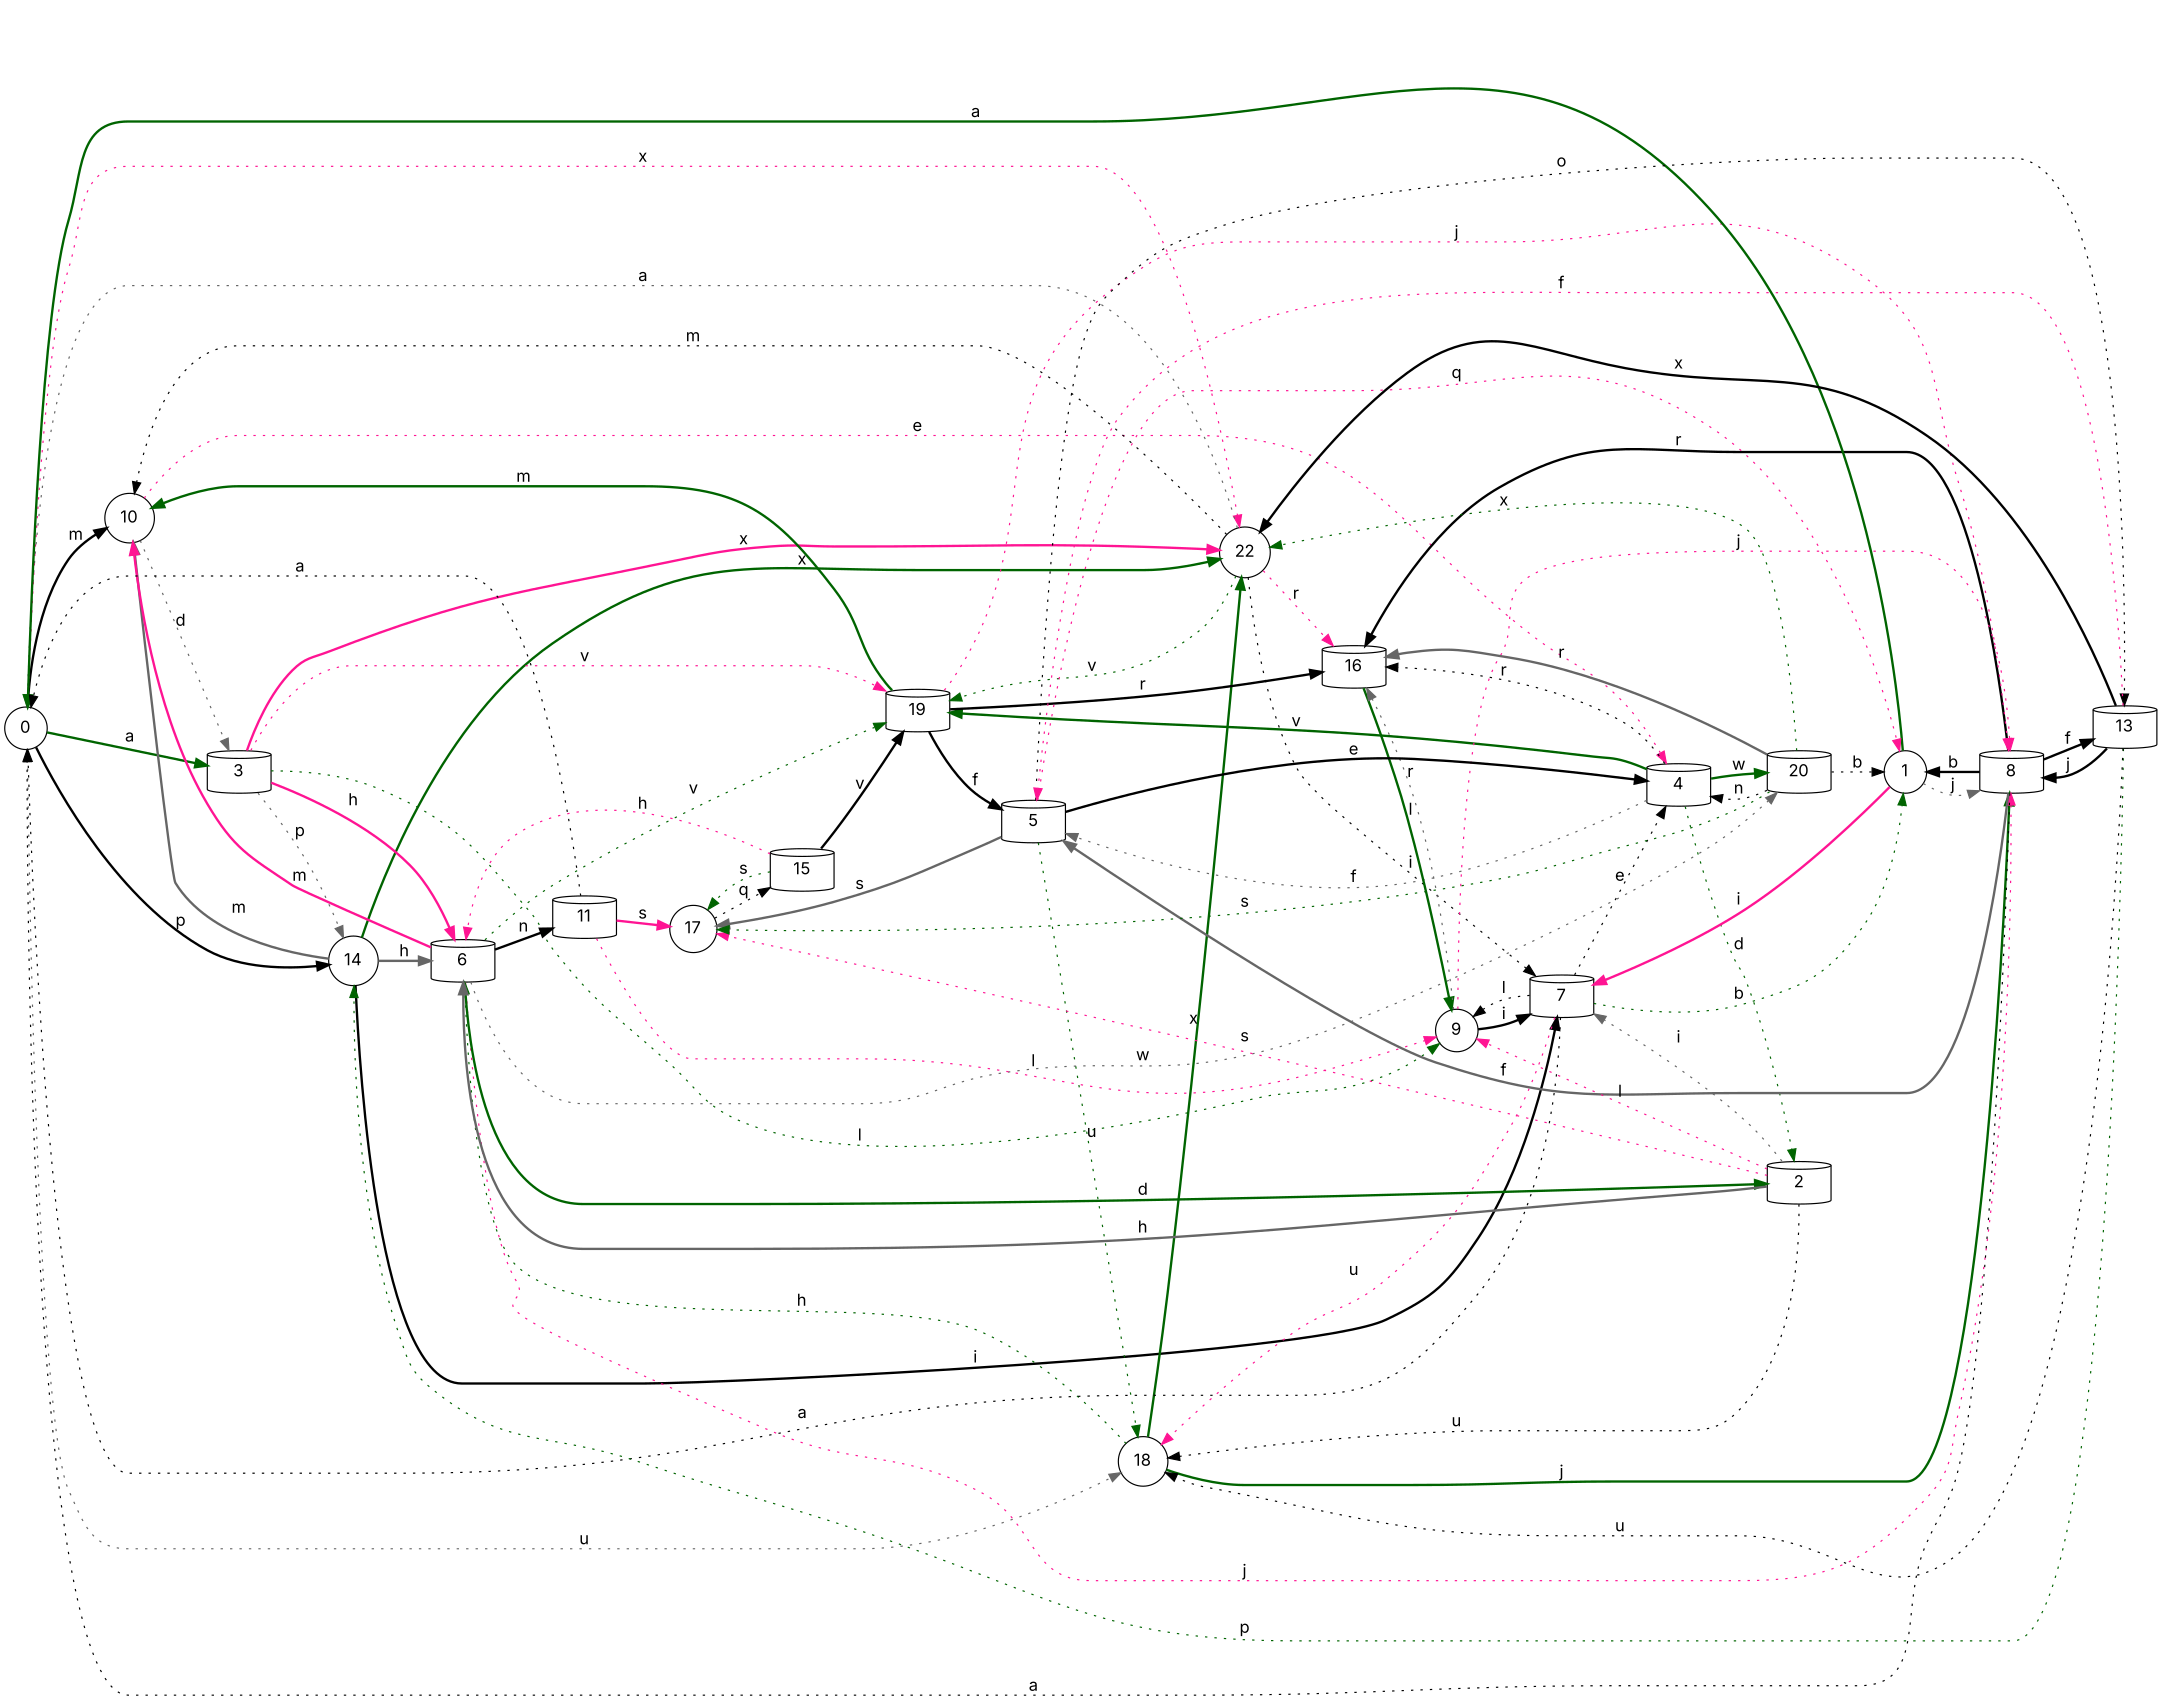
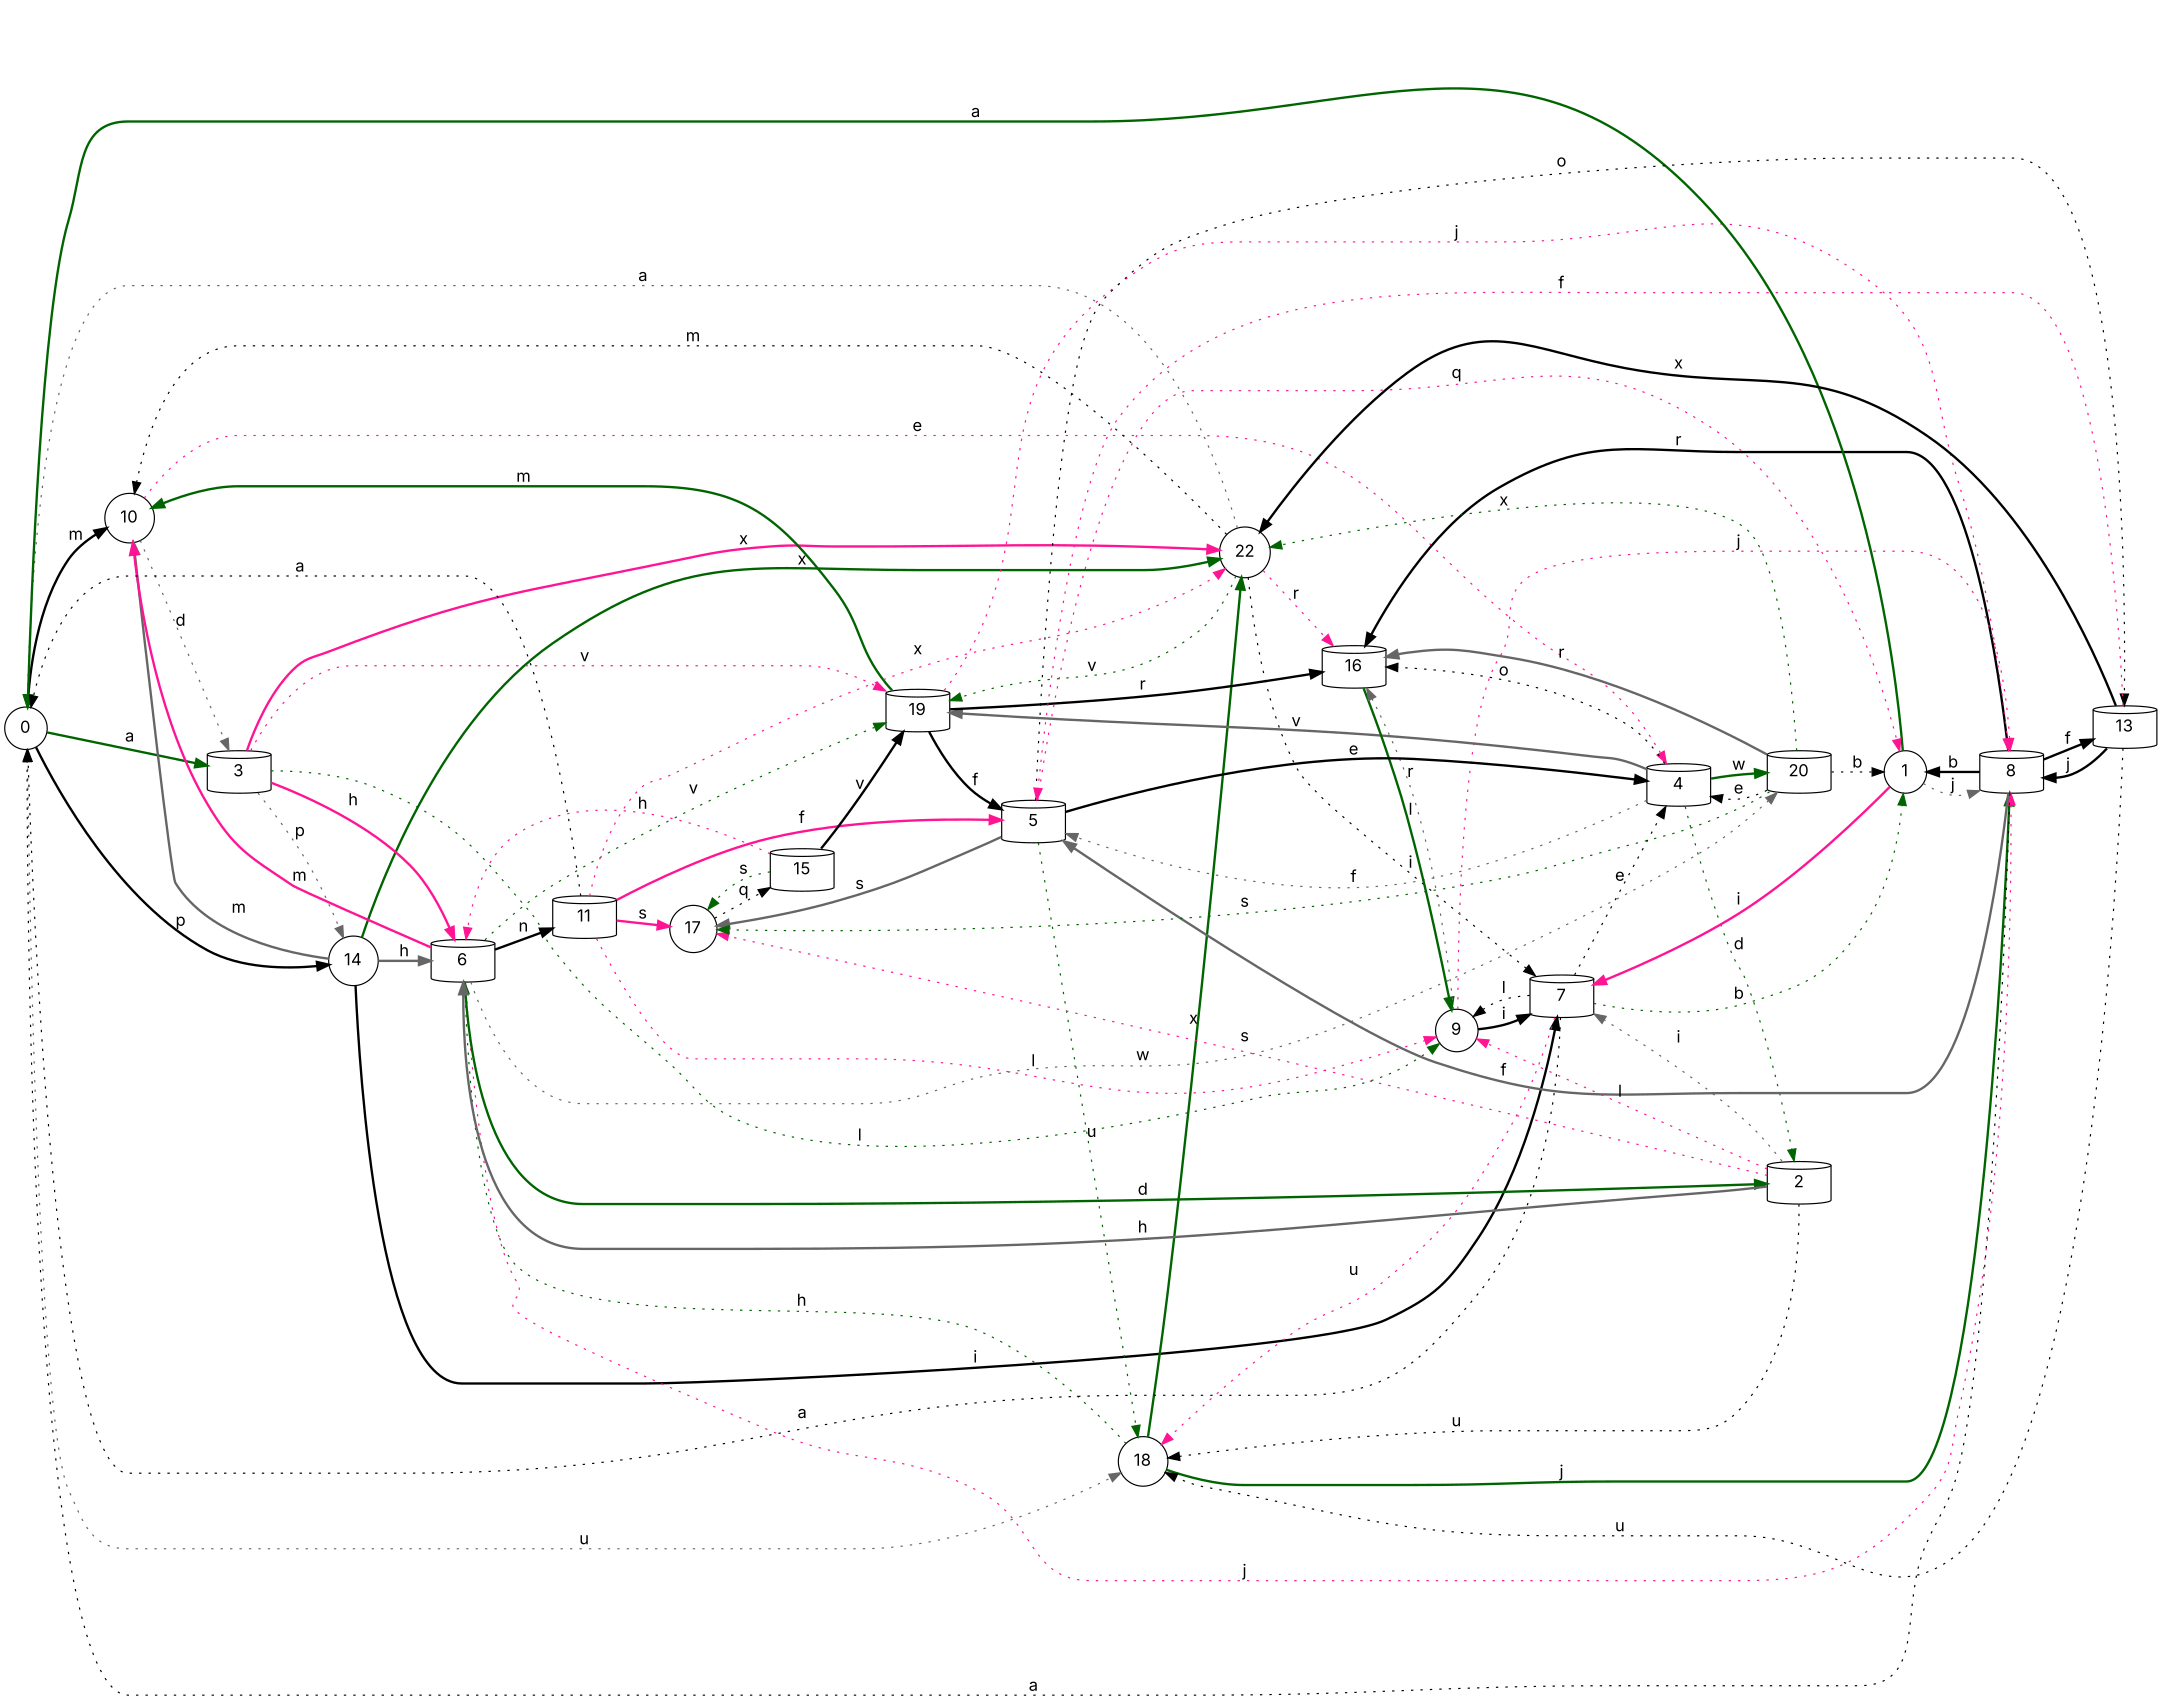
edge "0" -> "22": now "11" -> "22"
edge "4" -> "16": label "r" -> "o"
edge "4" -> "19": color darkgreen -> gray40
edge "20" -> "4": label "n" -> "e"
edge "11" -> "5": added, label "f"
edge "13" -> "14": removed, label "p"
